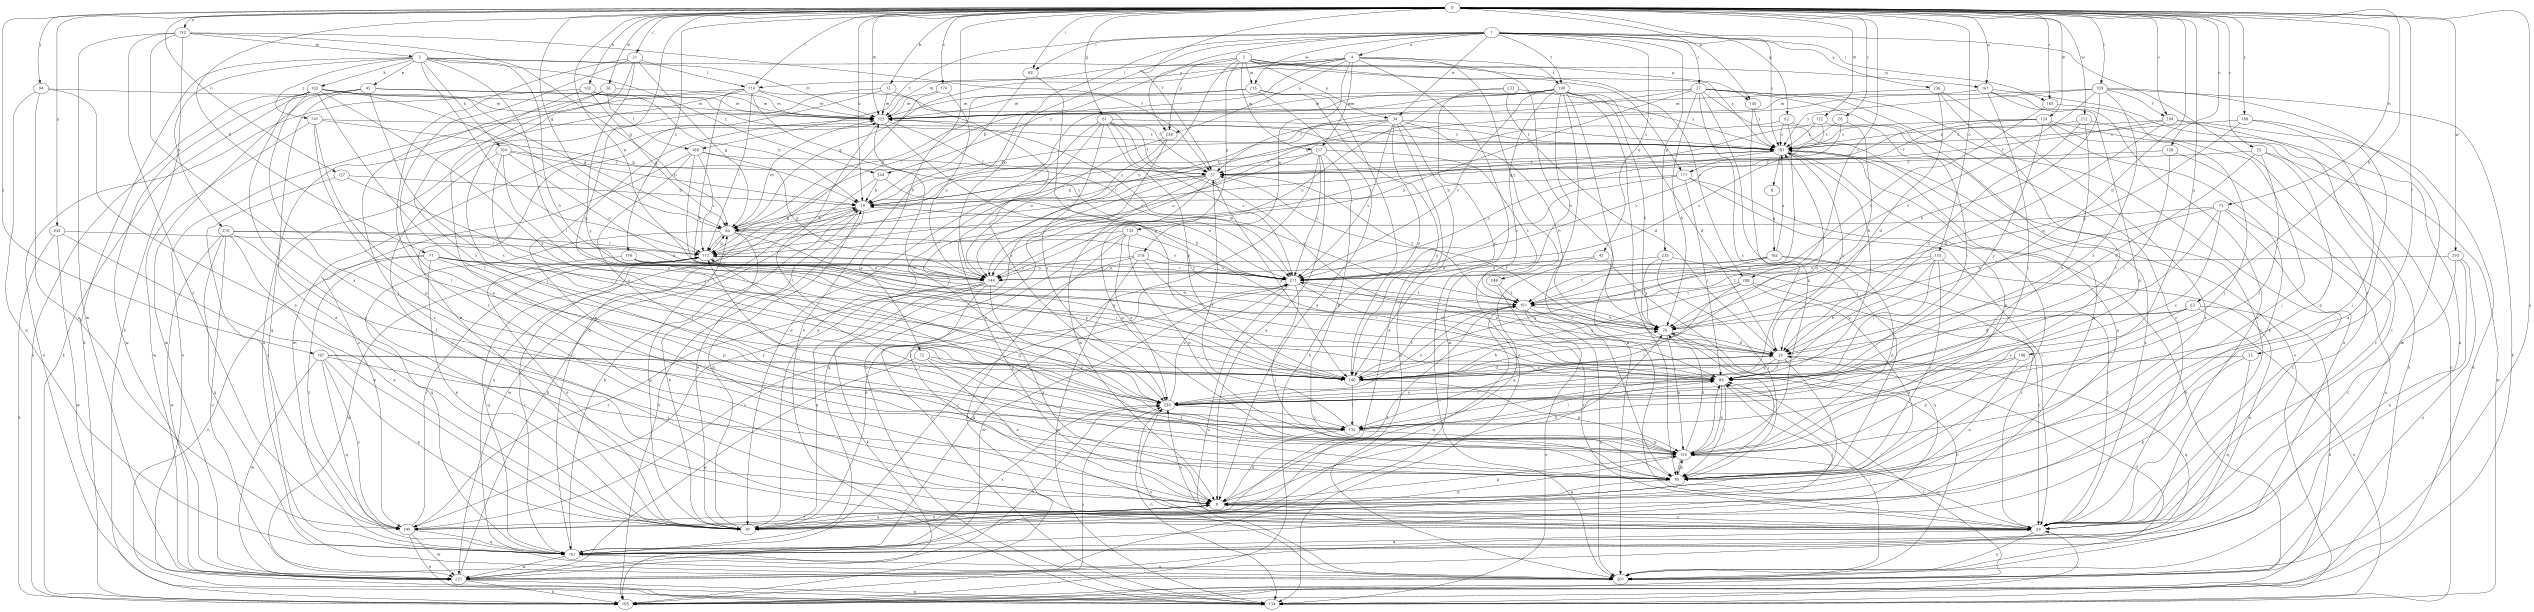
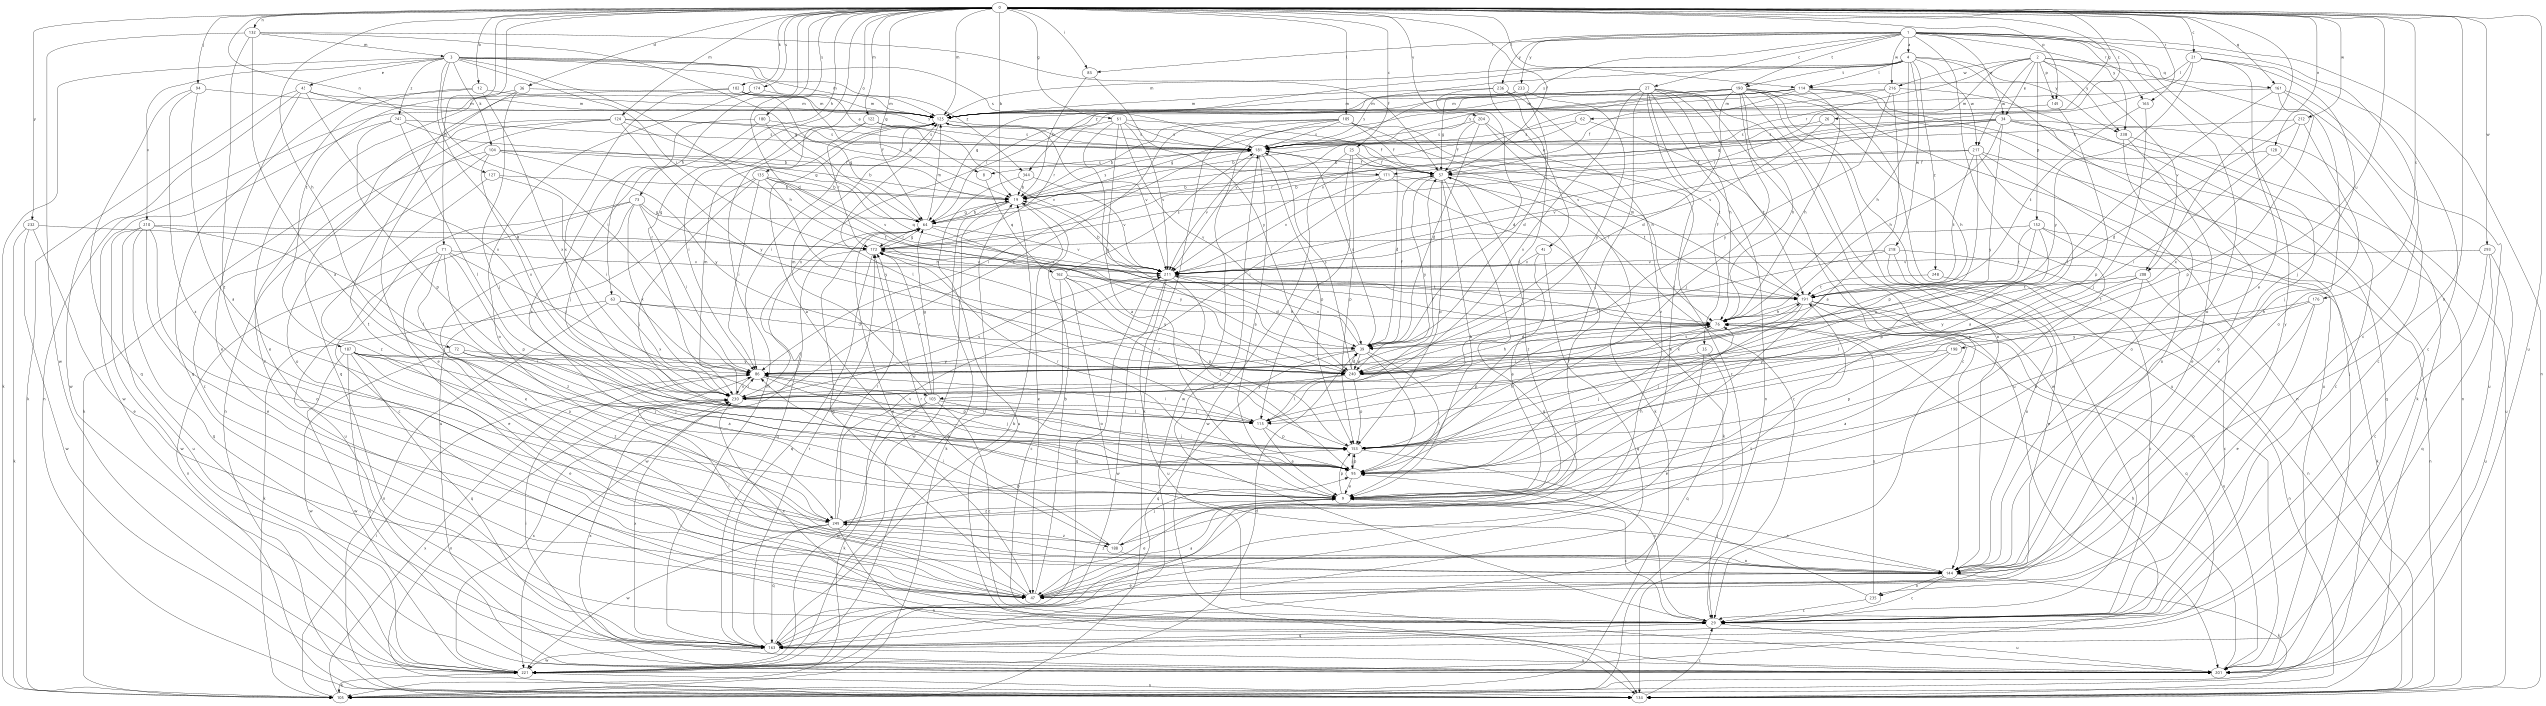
edge "0" -> "35": now "27" -> "35"
edge "1" -> "233": added, label "y"
edge "3" -> "8": added, label "a"
edge "109" -> "204": now "109" -> "57"
edge "190" -> "172": now "190" -> "64"
edge "27" -> "57": label "f" -> "g"
edge "135" -> "19": added, label "b"
edge "62" -> "29": removed, label "c"
edge "188" -> "249": reversed
edge "235" -> "144": reversed
edge "61" -> "47": now "73" -> "47"
edge "103" -> "240": reversed
edge "181" -> "95": removed, label "j"
edge "39" -> "115": now "39" -> "9"
edge "132" -> "105": removed, label "k"
edge "187" -> "201": added, label "u"
